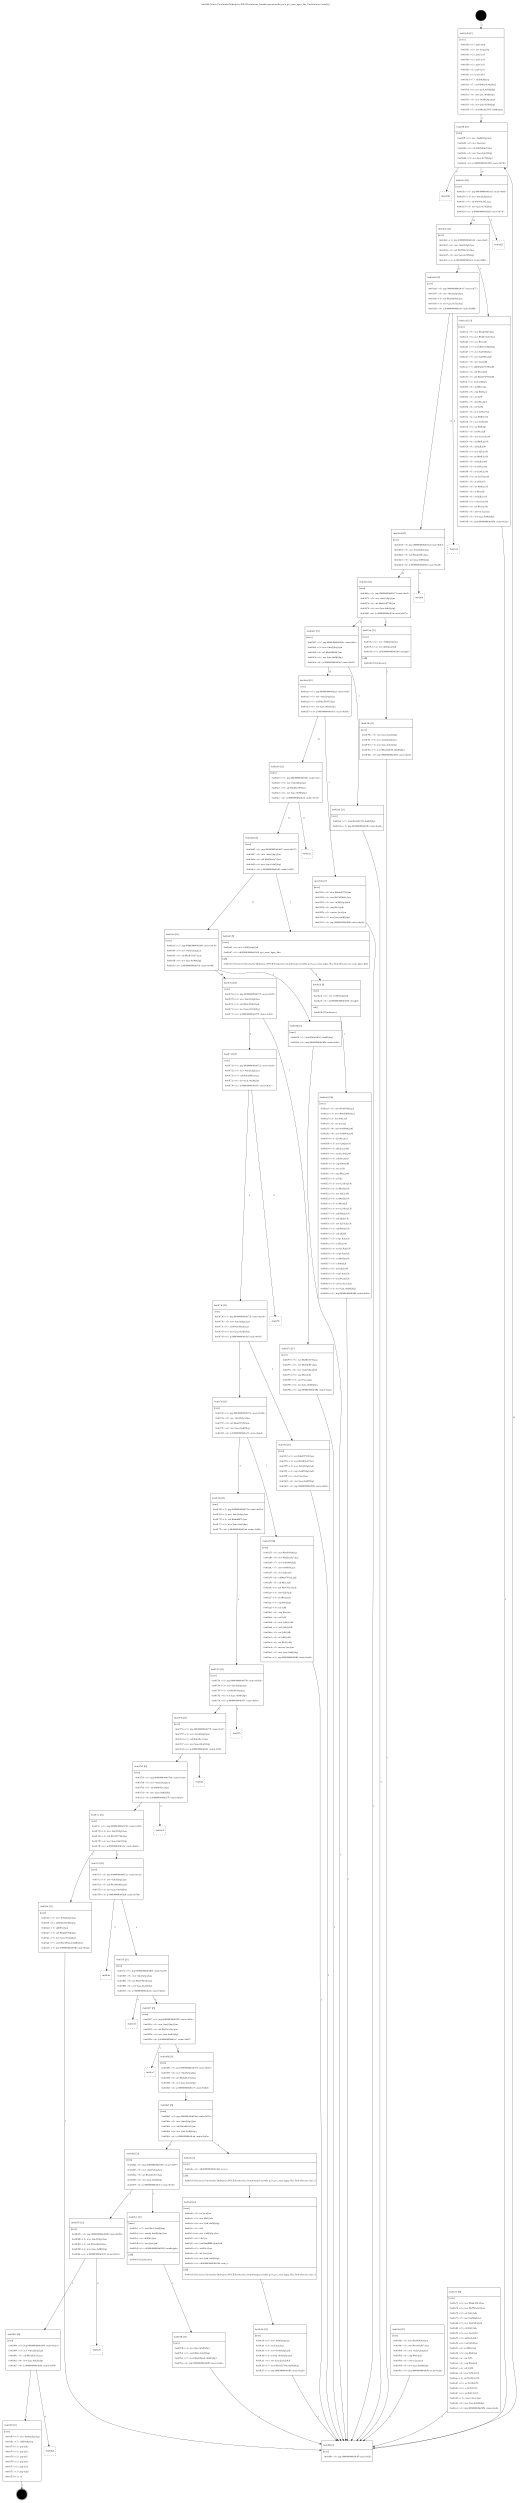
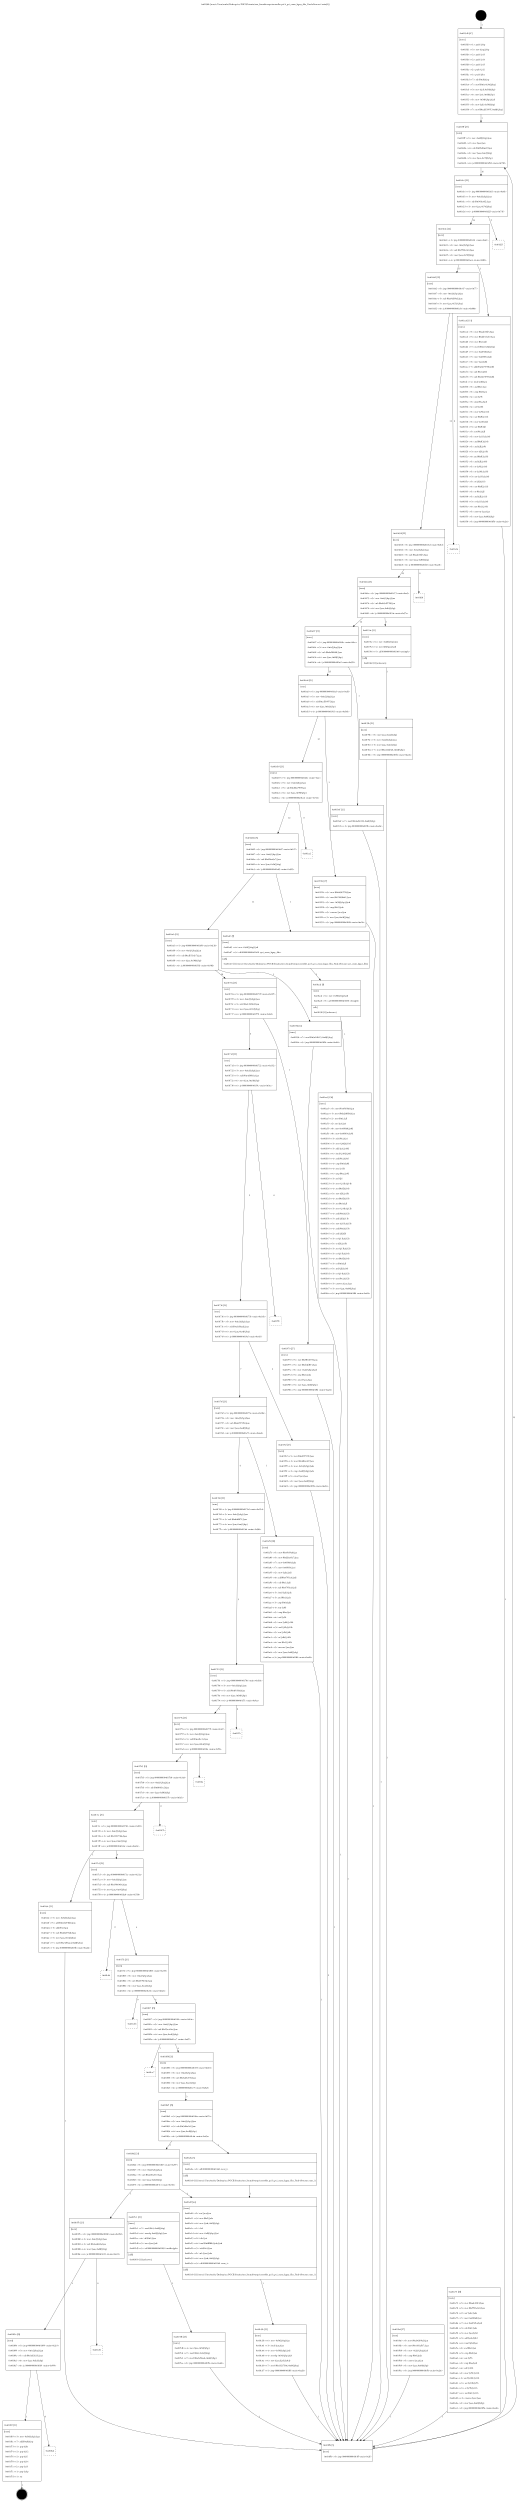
node "0x401d50": removed
edge "0x401862 [25]" -> "0x4019c1 [23]": now "0x401862 [25]" -> "0x401a0f [44]"
